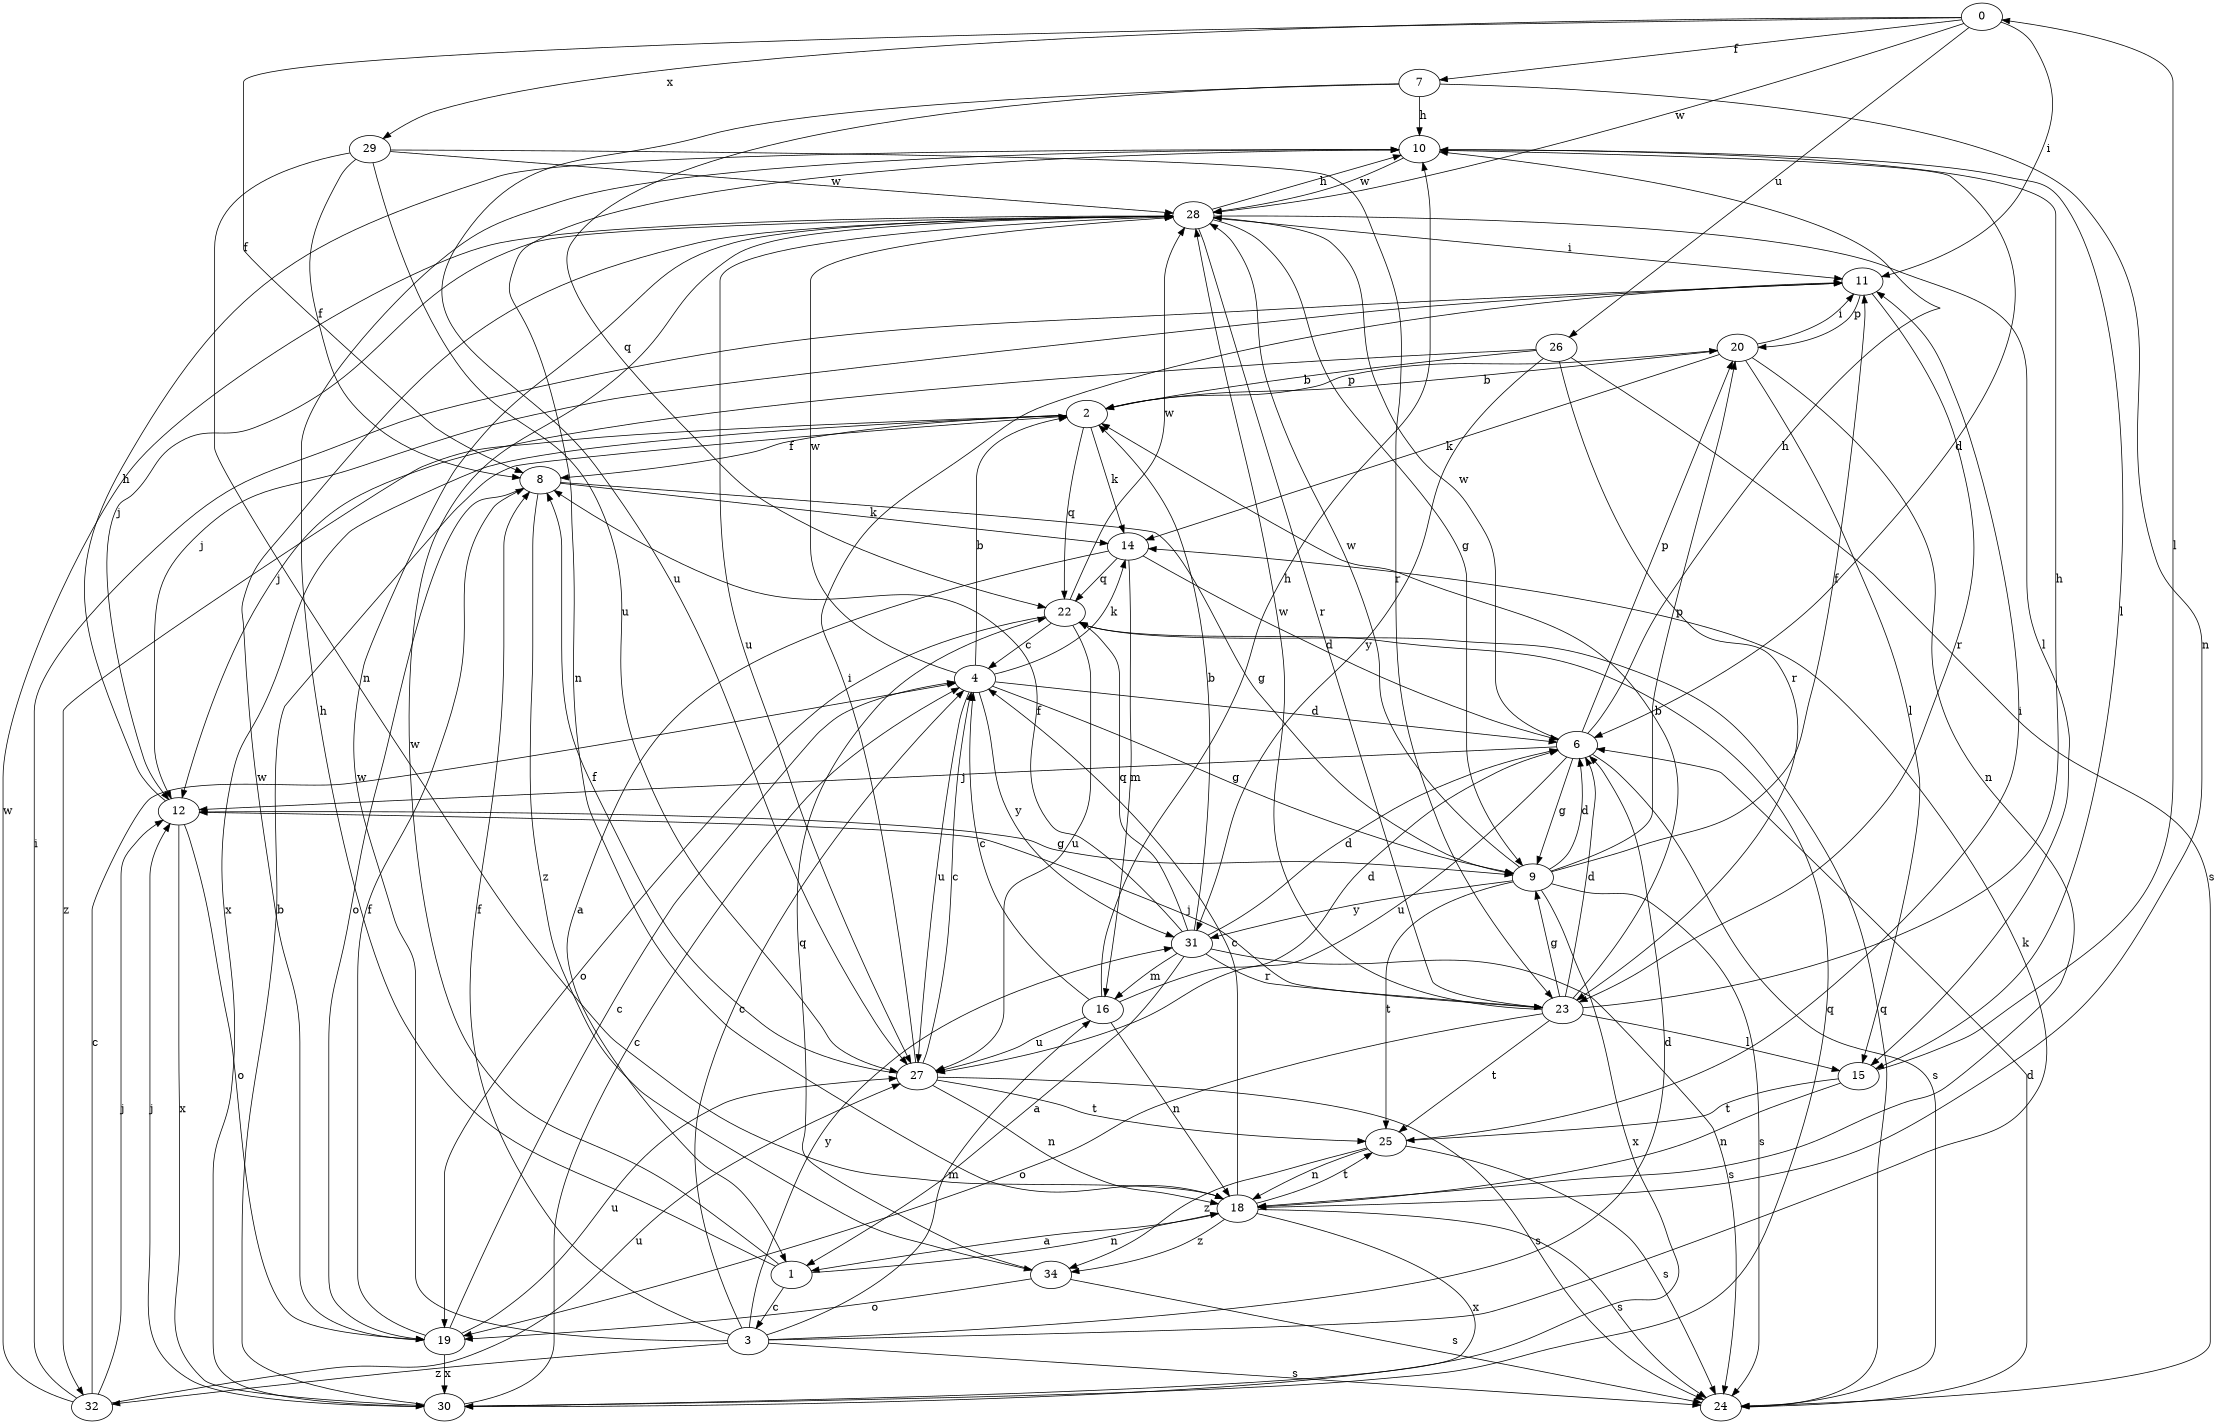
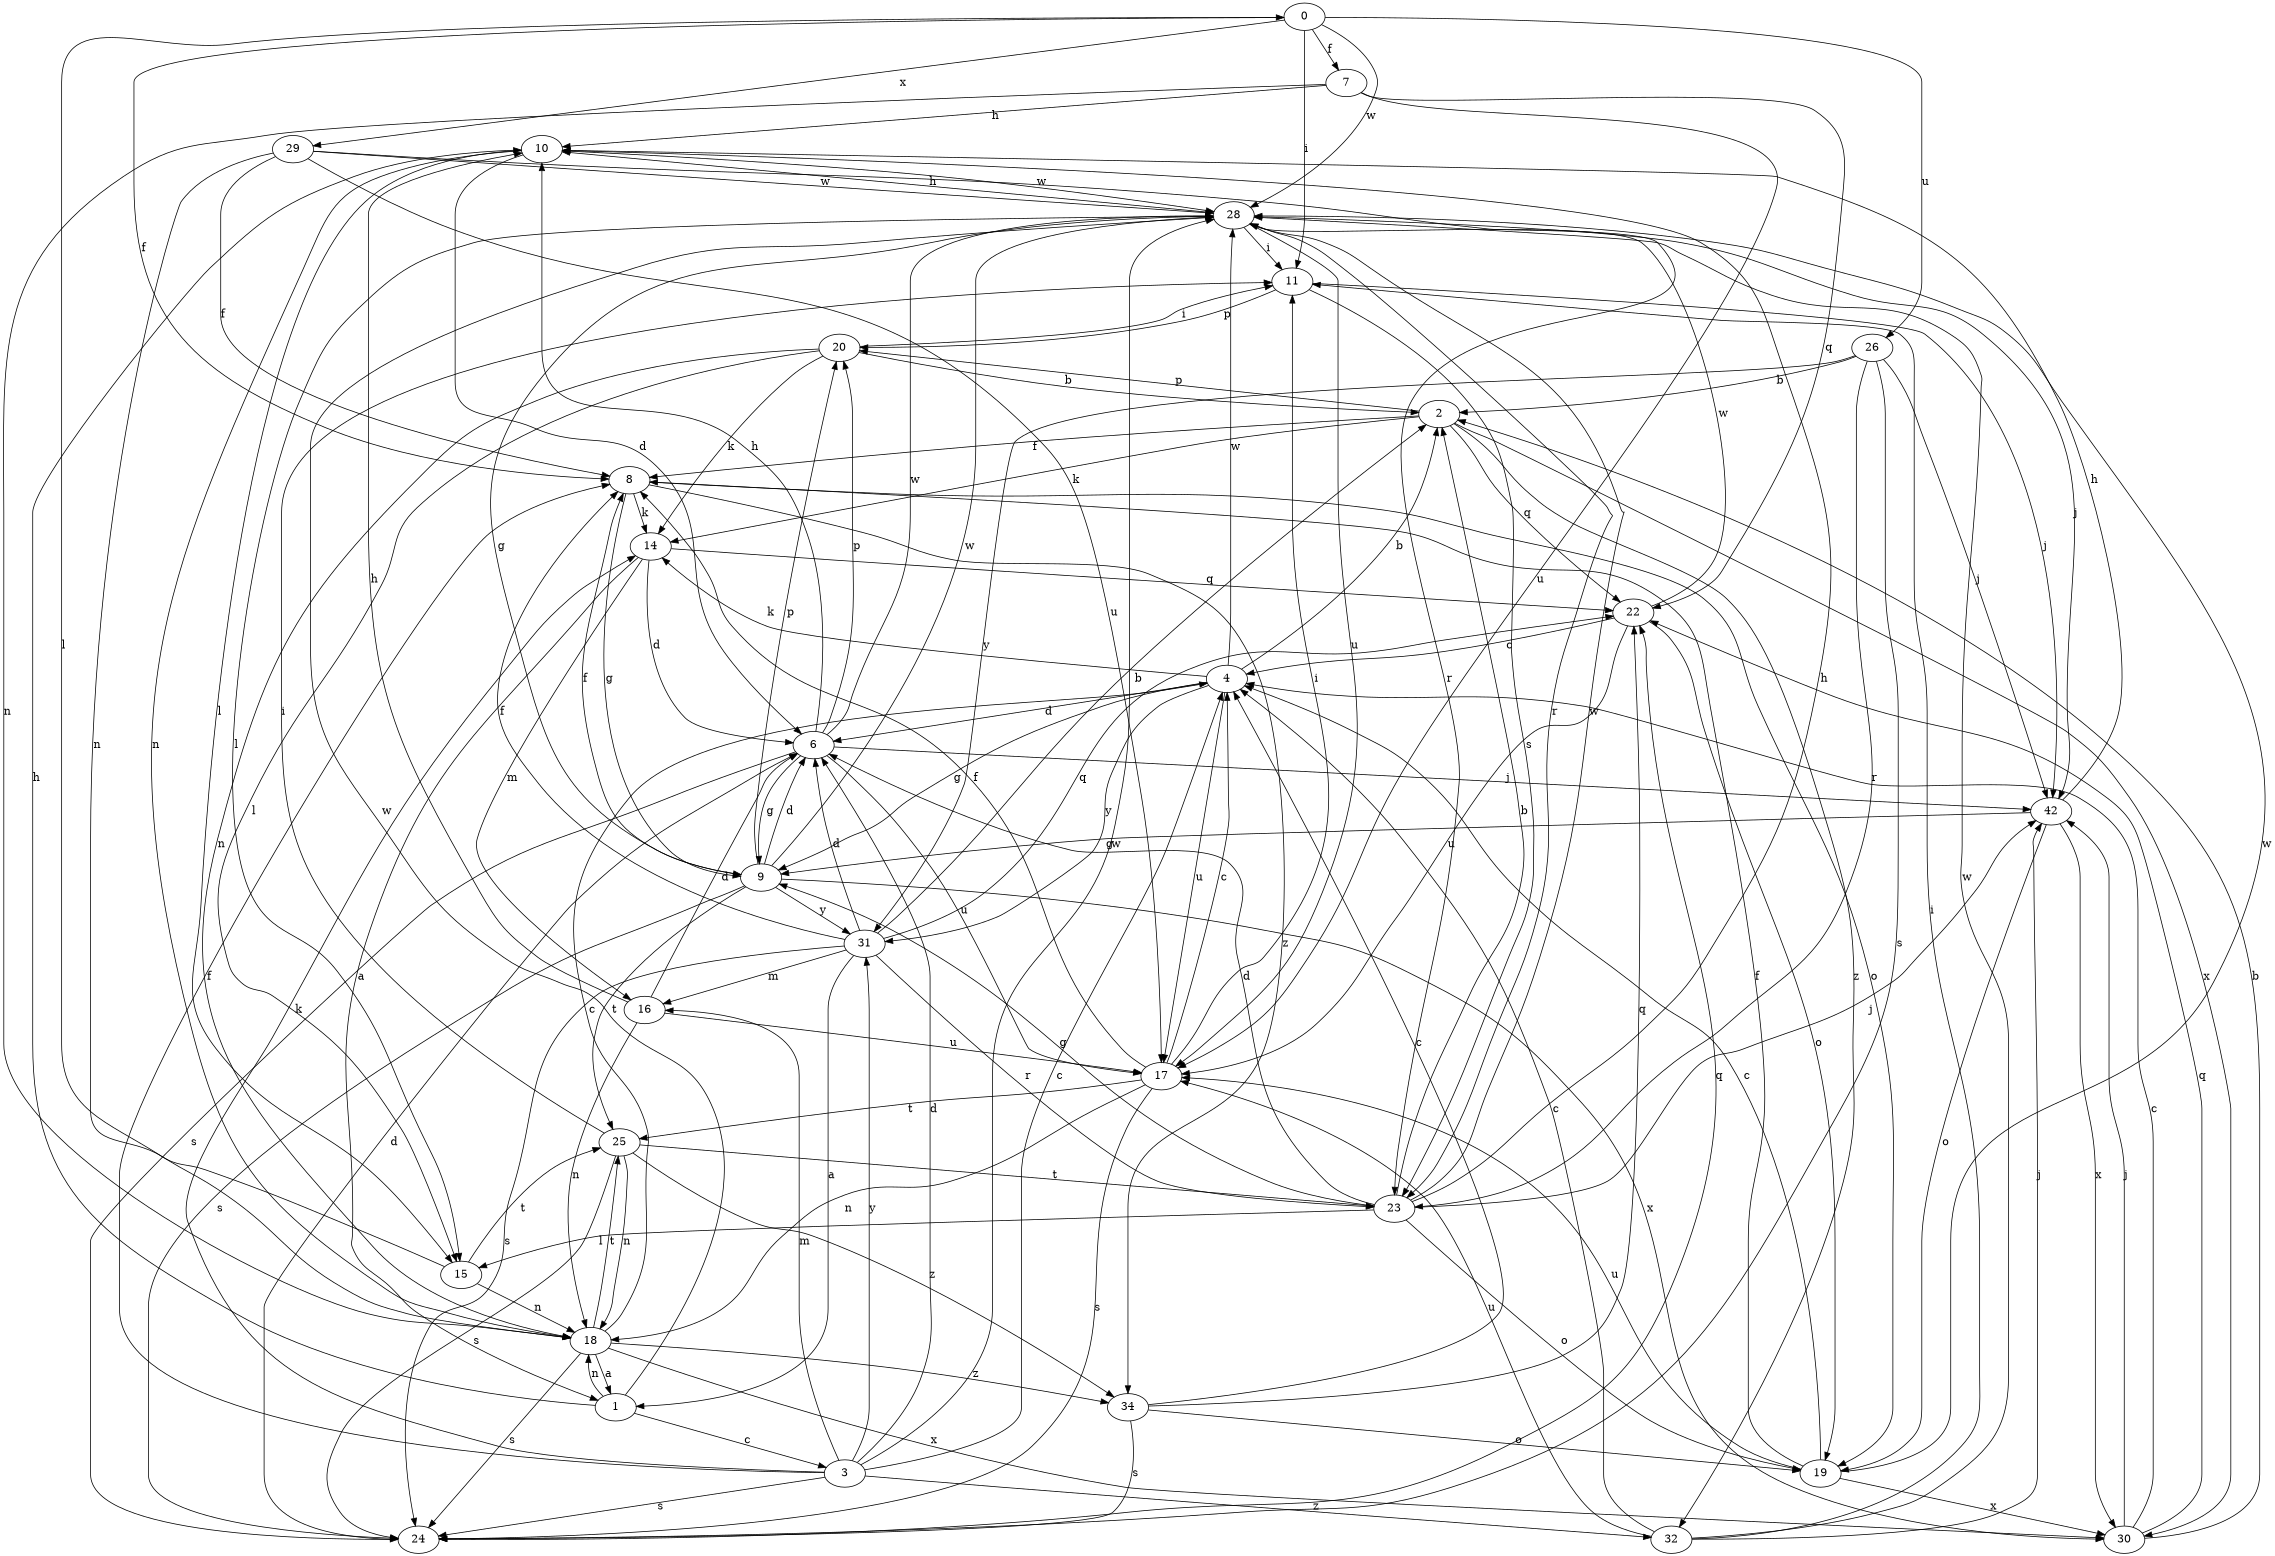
edge "11" -> "23": label "r" -> "s"
edge "9" -> "11": now "9" -> "8"
node "12": label "12" -> "42"
edge "16" -> "4": now "34" -> "4"
edge "23" -> "25": reversed
node "27": label "27" -> "17"
